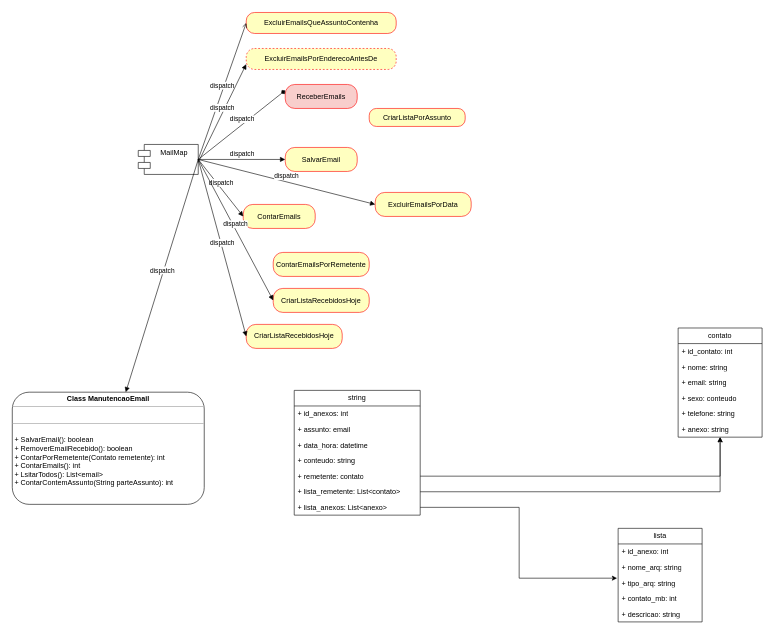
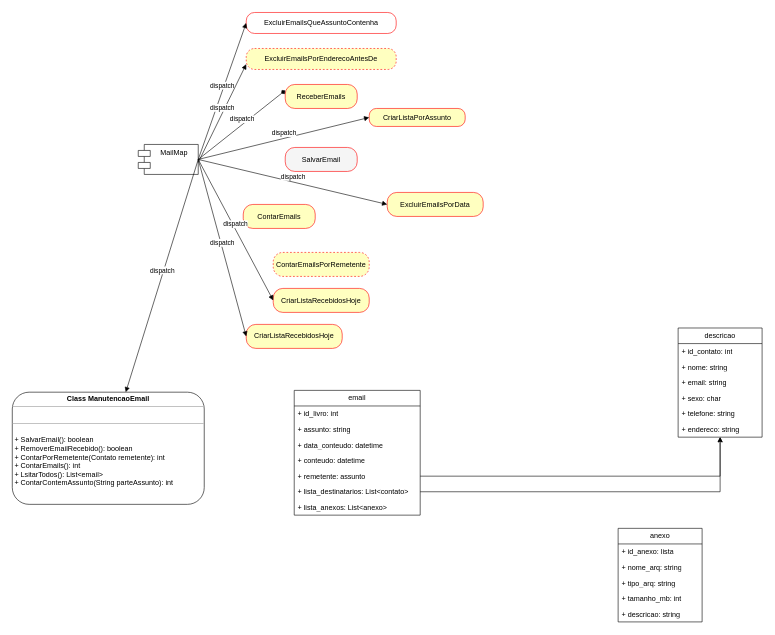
node "ExcluirEmailsQueAssuntoContenha": fillcolor #ffffc0 -> #ffffff
edge "MailMap" -> "ExcluirEmailsQueAssuntoContenha": arrowhead open -> block
node "ReceberEmails": fillcolor #f8cecc -> #ffffc0
edge "MailMap" -> "SalvarEmail": now "MailMap" -> "CriarListaPorAssunto"
node "SalvarEmail": fillcolor #ffffc0 -> #f5f5f5
edge "MailMap" -> "ContarEmails": removed, label "dispatch"
node "ExcluirEmailsPorData": moved (423, 204) -> (435, 204)
node "ContarEmailsPorRemetente": style solid -> dashed
node "contato": label "contato" -> "descricao"
node "string": label "string" -> "email"
node "+ sexo: conteudo": label "+ sexo: conteudo" -> "+ sexo: char"
node "+ id_anexos: int": label "+ id_anexos: int" -> "+ id_livro: int"
node "+ assunto: email": label "+ assunto: email" -> "+ assunto: string"
node "+ anexo: string": label "+ anexo: string" -> "+ endereco: string"
node "+ data_hora: datetime": label "+ data_hora: datetime" -> "+ data_conteudo: datetime"
node "+ conteudo: string": label "+ conteudo: string" -> "+ conteudo: datetime"
node "+ remetente: contato": label "+ remetente: contato" -> "+ remetente: assunto"
node "+ lista_remetente: List<contato>": label "+ lista_remetente: List<contato>" -> "+ lista_destinatarios: List<contato>"
edge "+ lista_anexos: List<anexo>" -> "+ tipo_arq: string": removed
node "lista": label "lista" -> "anexo"
node "+ id_anexo: int": label "+ id_anexo: int" -> "+ id_anexo: lista"
node "+ contato_mb: int": label "+ contato_mb: int" -> "+ tamanho_mb: int"
